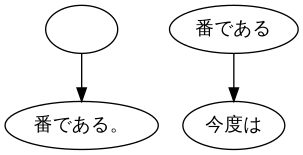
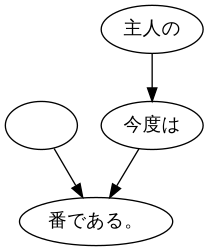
node "番である": label "番である" -> "主人の"
edge "今度は" -> "番である。": added
